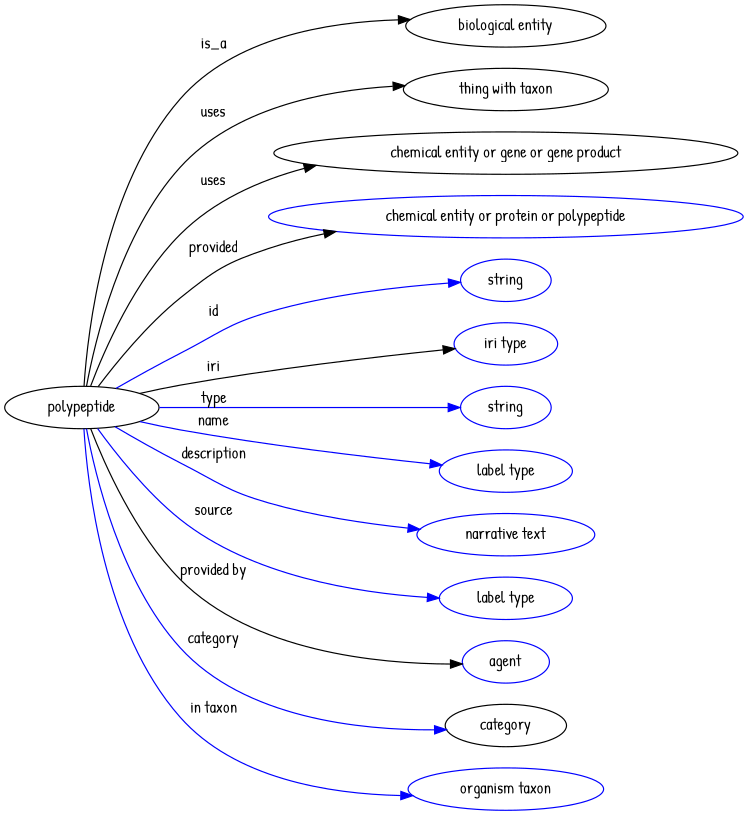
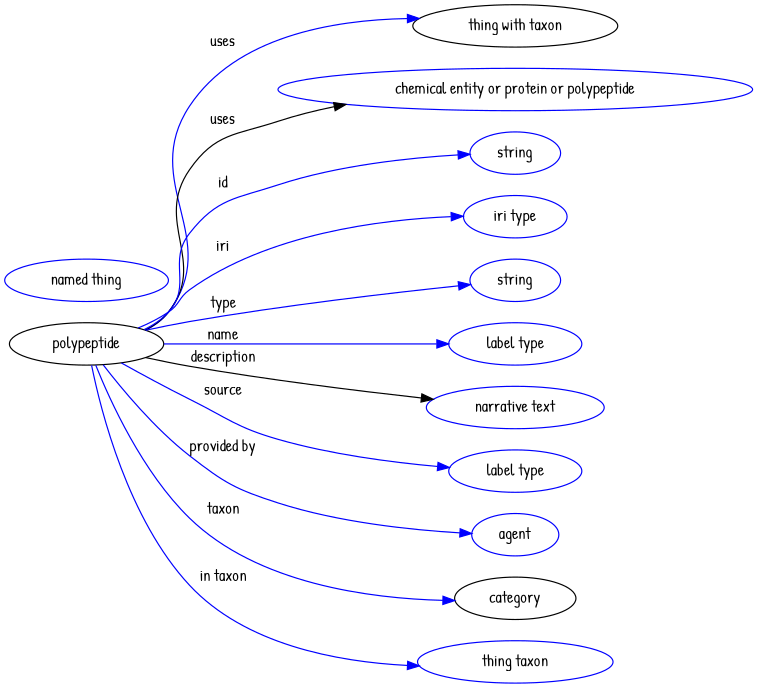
node "biological entity": removed
node "chemical entity or gene or gene product": removed
edge "polypeptide" -> "thing with taxon": color black -> blue
edge "polypeptide" -> "chemical entity or protein or polypeptide": label "provided" -> "uses"
node "named thing": added
edge "polypeptide" -> "iri type": color black -> blue
edge "polypeptide" -> "narrative text": color blue -> black
edge "polypeptide" -> "agent": color black -> blue
edge "polypeptide" -> "category": label "category" -> "taxon"
node "organism taxon": label "organism taxon" -> "thing taxon"
